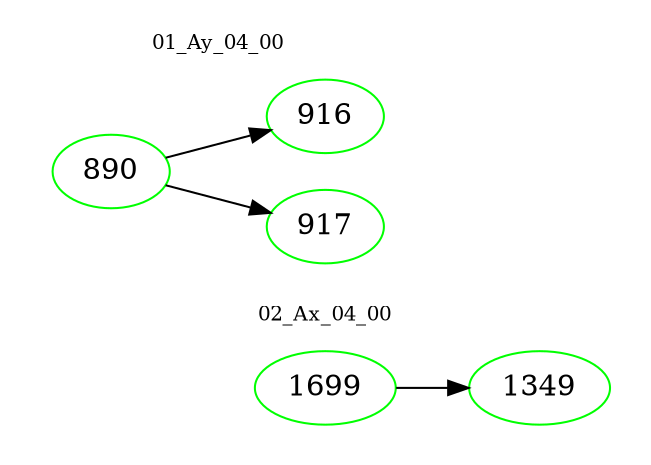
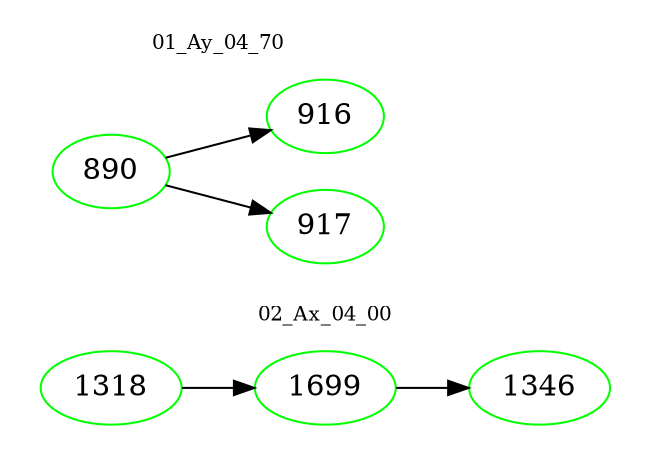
cluster "01_Ay_04_00": label "01_Ay_04_00" -> "01_Ay_04_70"
node "1318": added
node "1349": label "1349" -> "1346"
